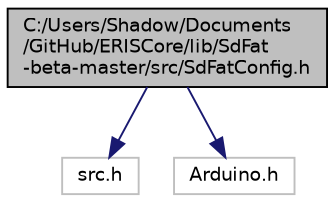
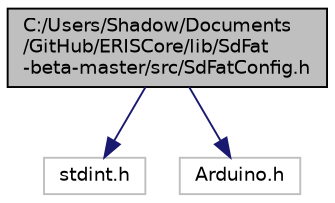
node "src.h": label "src.h" -> "stdint.h"
